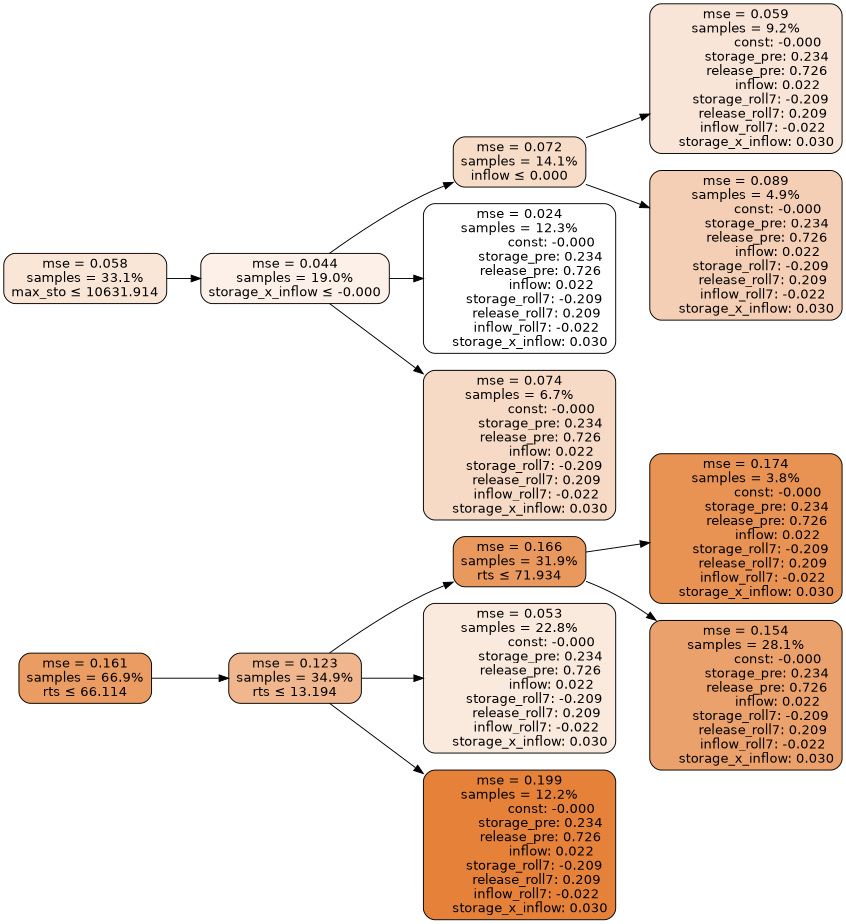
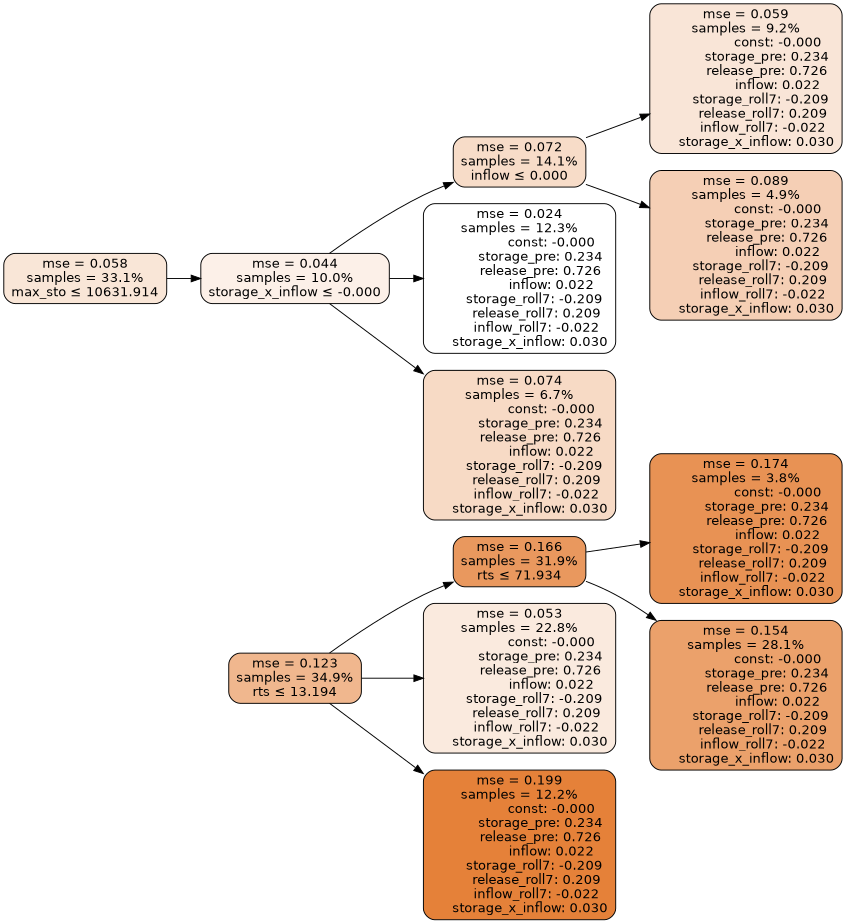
node "mse = 0.044 samples = 19.0% storage_x_inflow ≤ -0.000": label "mse = 0.044 samples = 19.0% storage_x_inflow ≤ -0.000" -> "mse = 0.044 samples = 10.0% storage_x_inflow ≤ -0.000"
node "mse = 0.161 samples = 66.9% rts ≤ 66.114": removed
